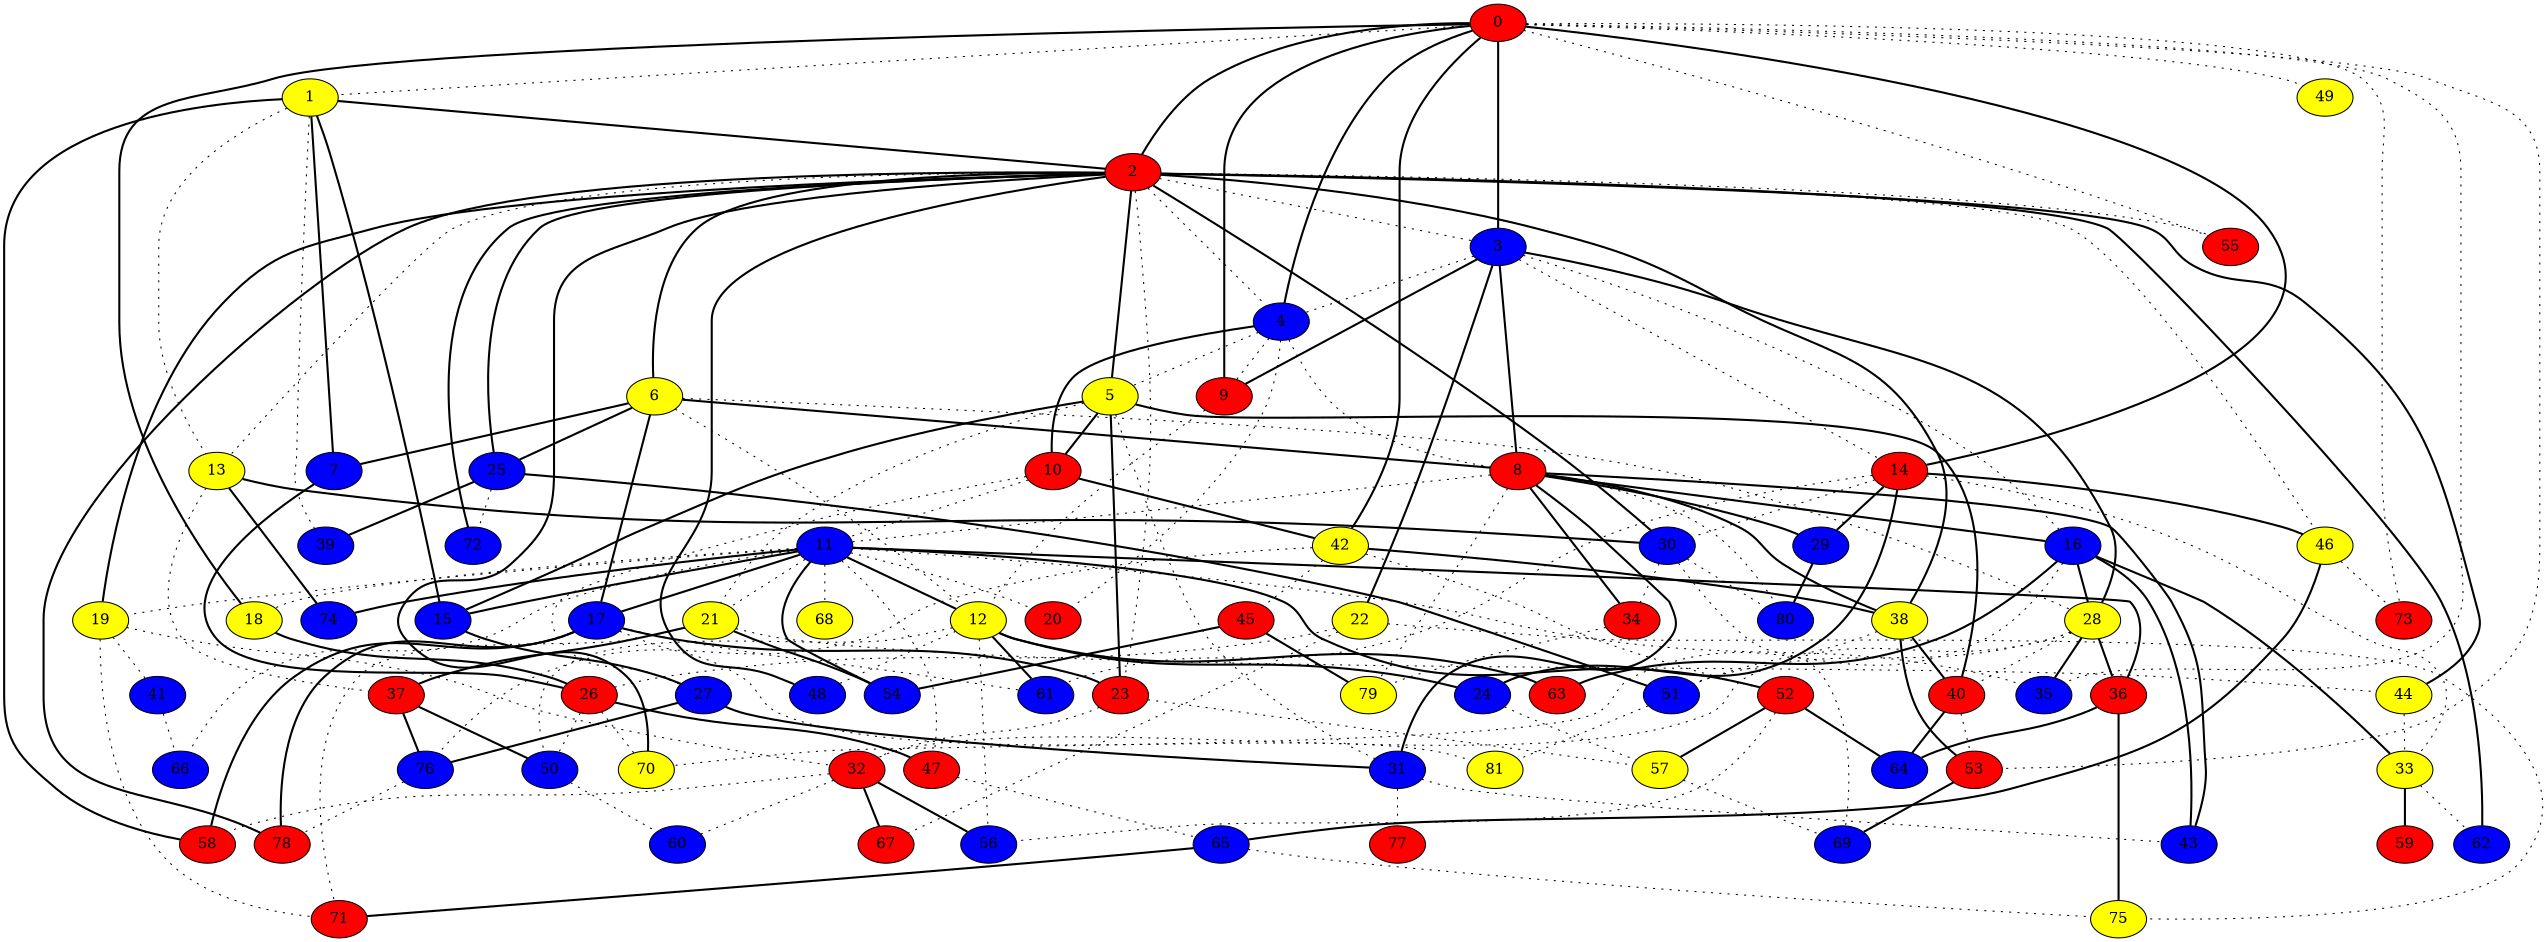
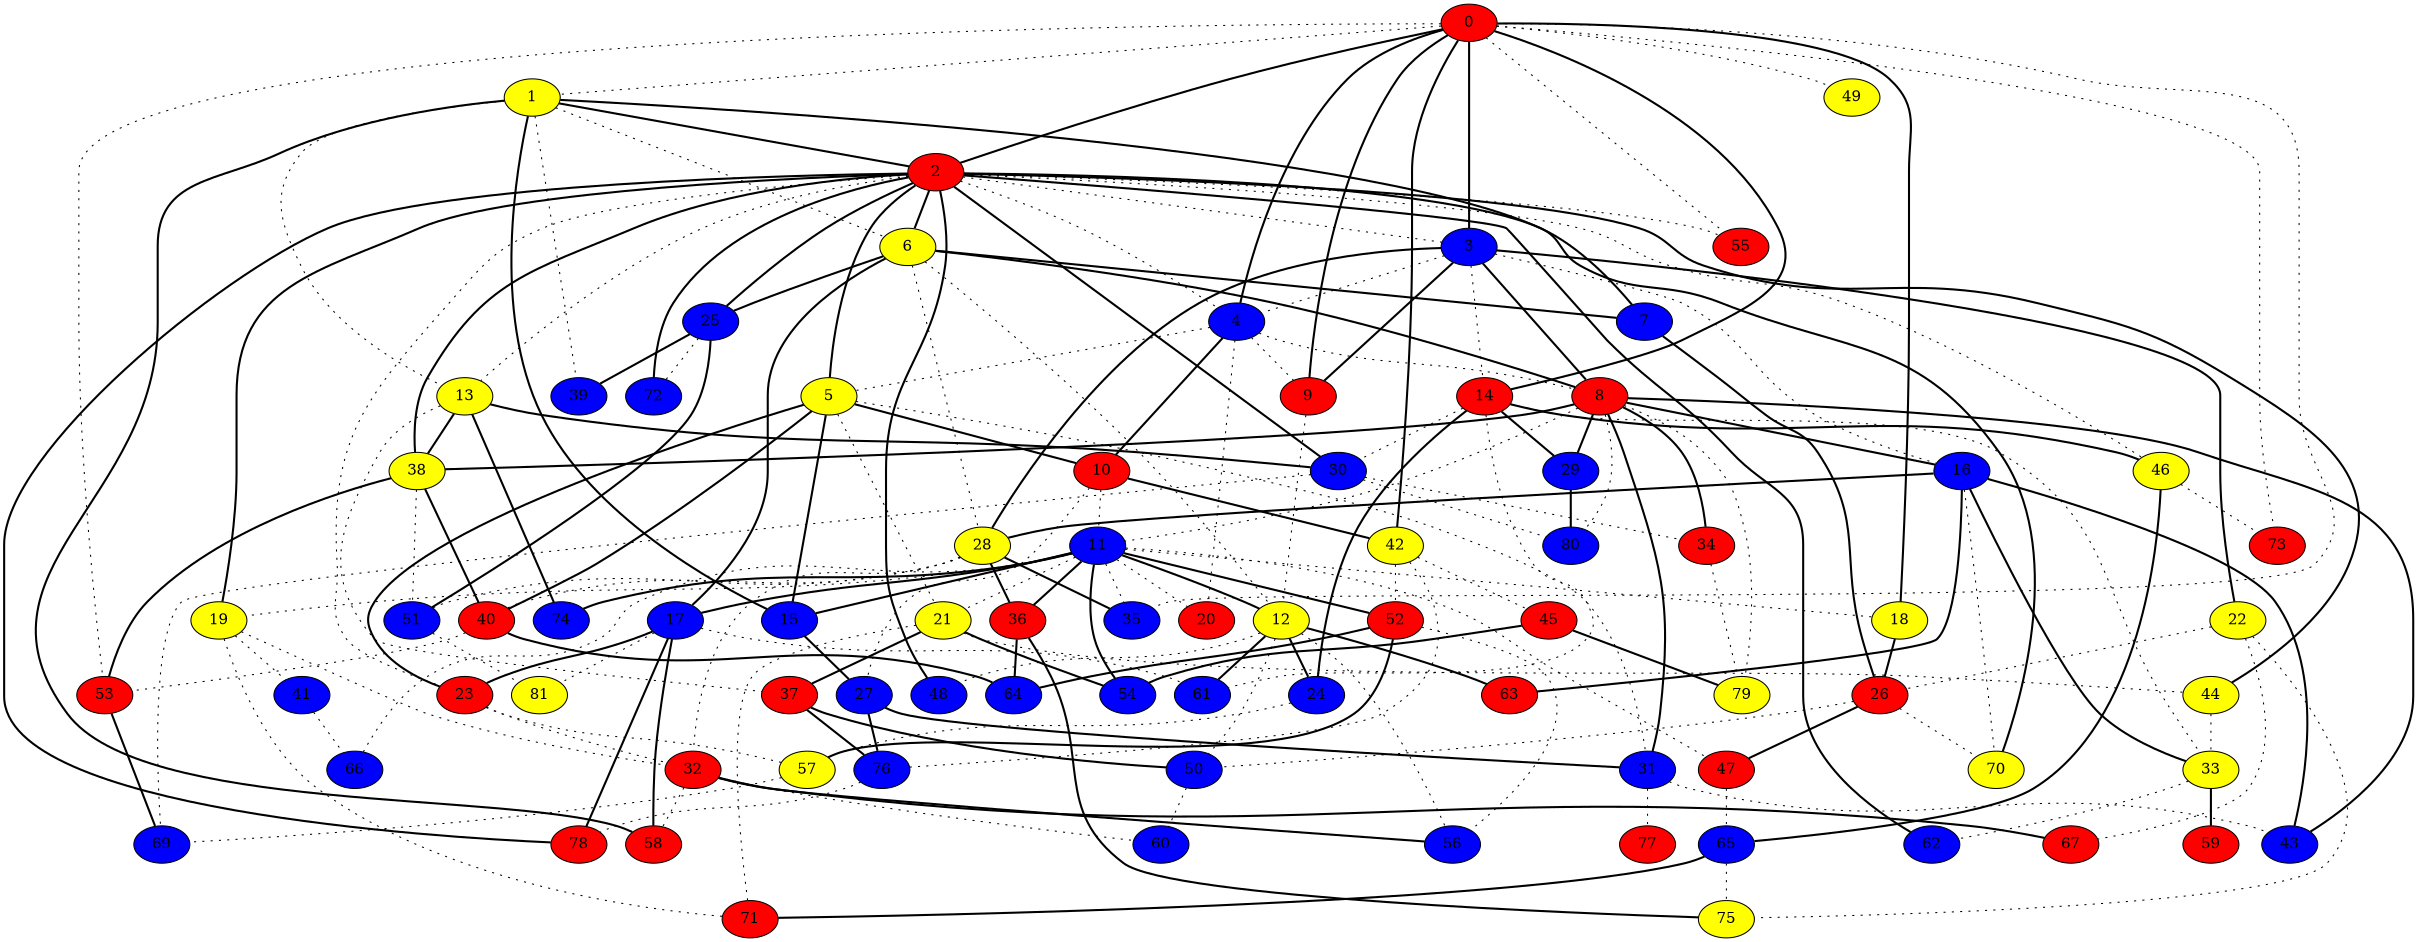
edge "1" -- "6": added
edge "42" -- "38": now "13" -- "38"
node "68": removed
